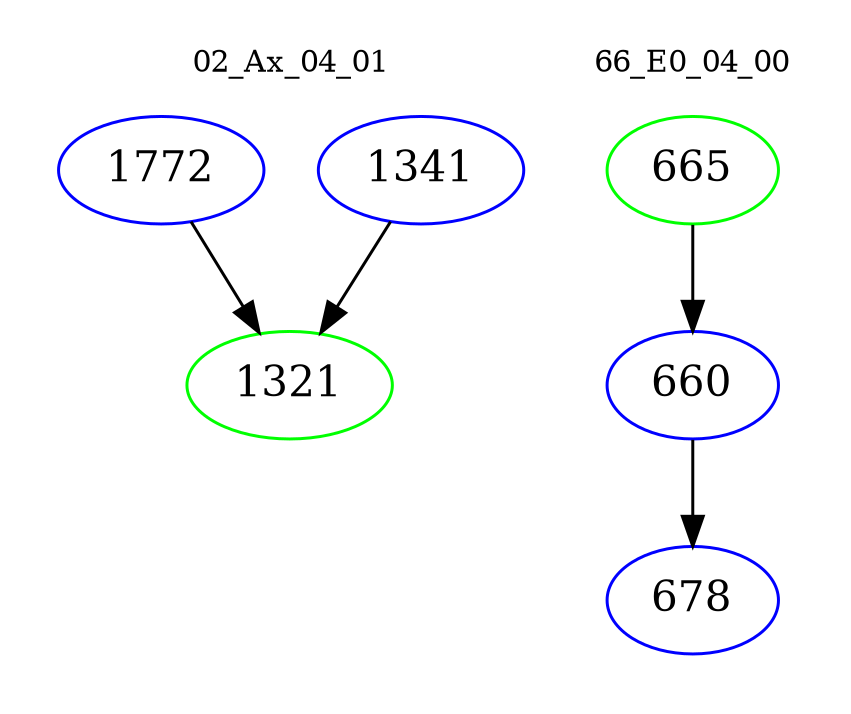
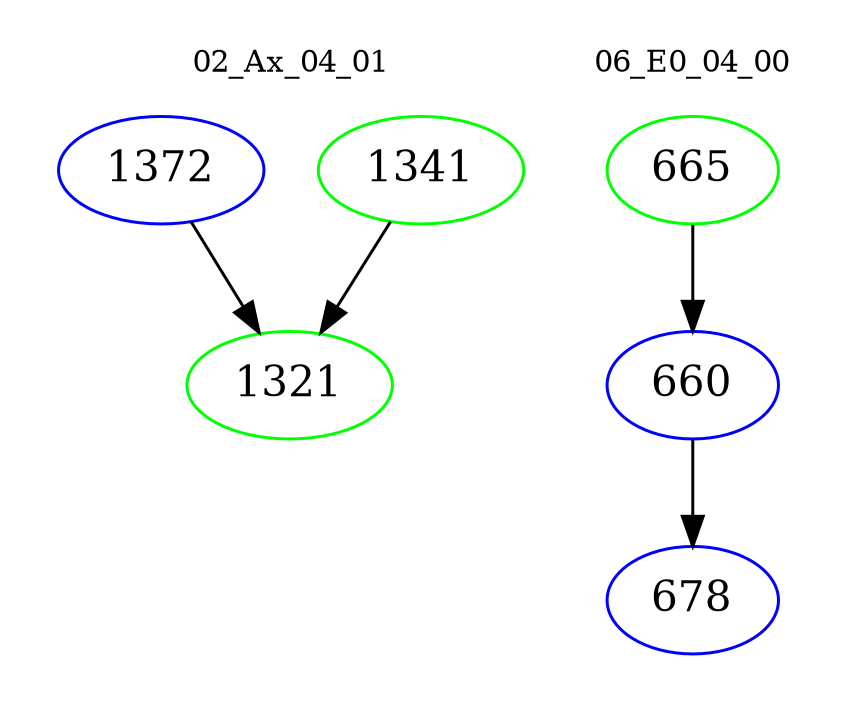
cluster "66_E0_04_00": label "66_E0_04_00" -> "06_E0_04_00"
node "1772": label "1772" -> "1372"
node "1341": color blue -> green
